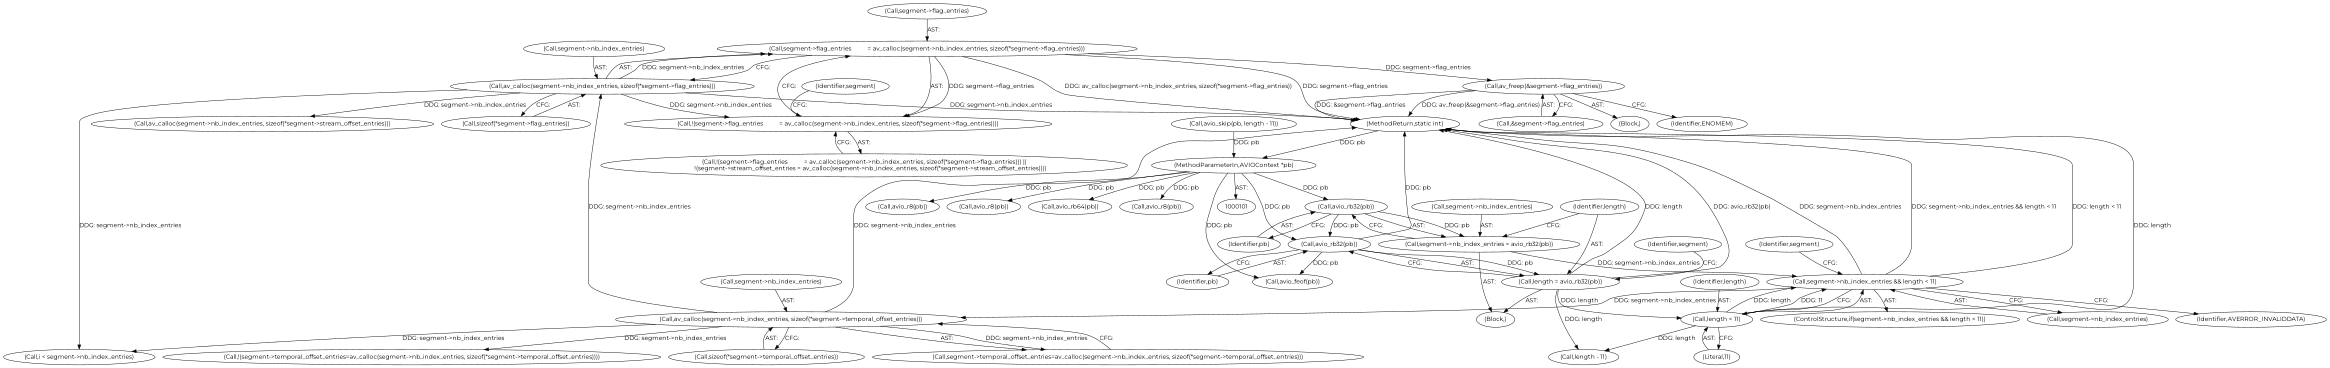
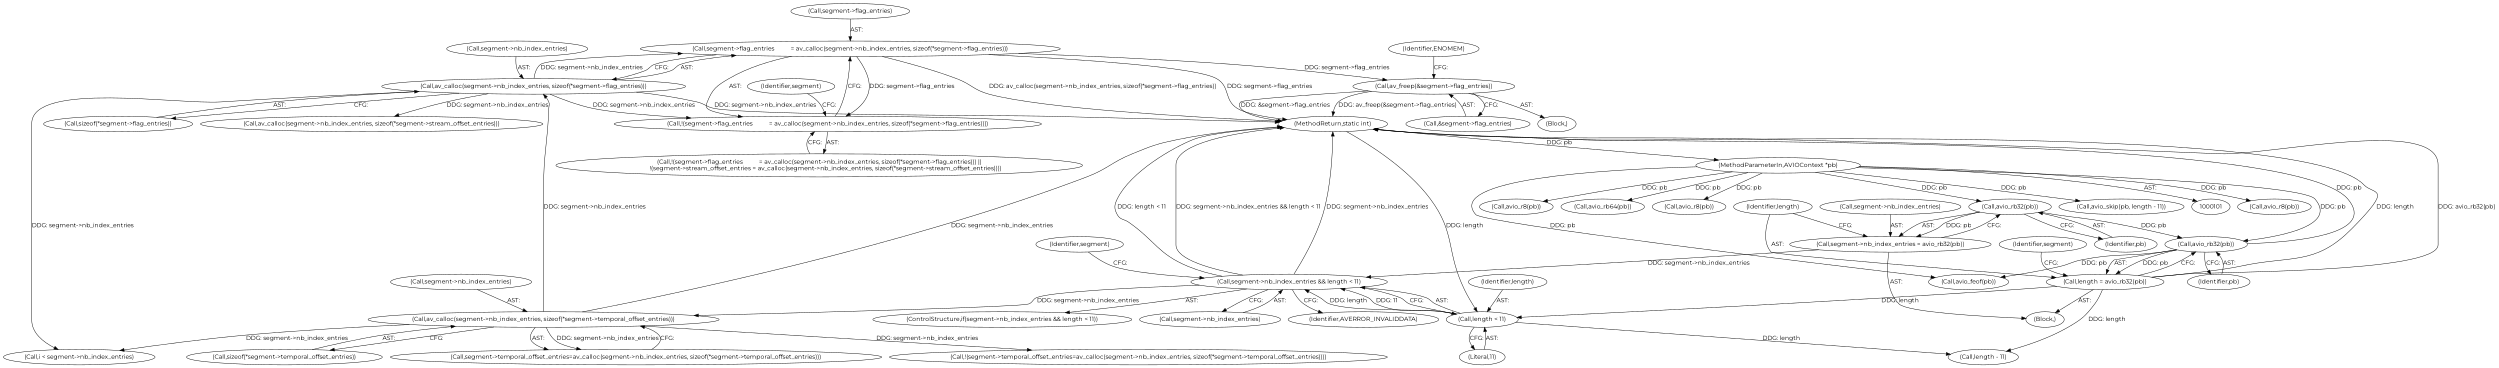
edge "(Call,av_freep(&segment->flag_entries))" -> "(Identifier,ENOMEM)": reversed
edge "(Call,length < 11)" -> "(MethodReturn,static int)": reversed
edge "(Call,avio_skip(pb, length - 11))" -> "(MethodParameterIn,AVIOContext *pb)": reversed
